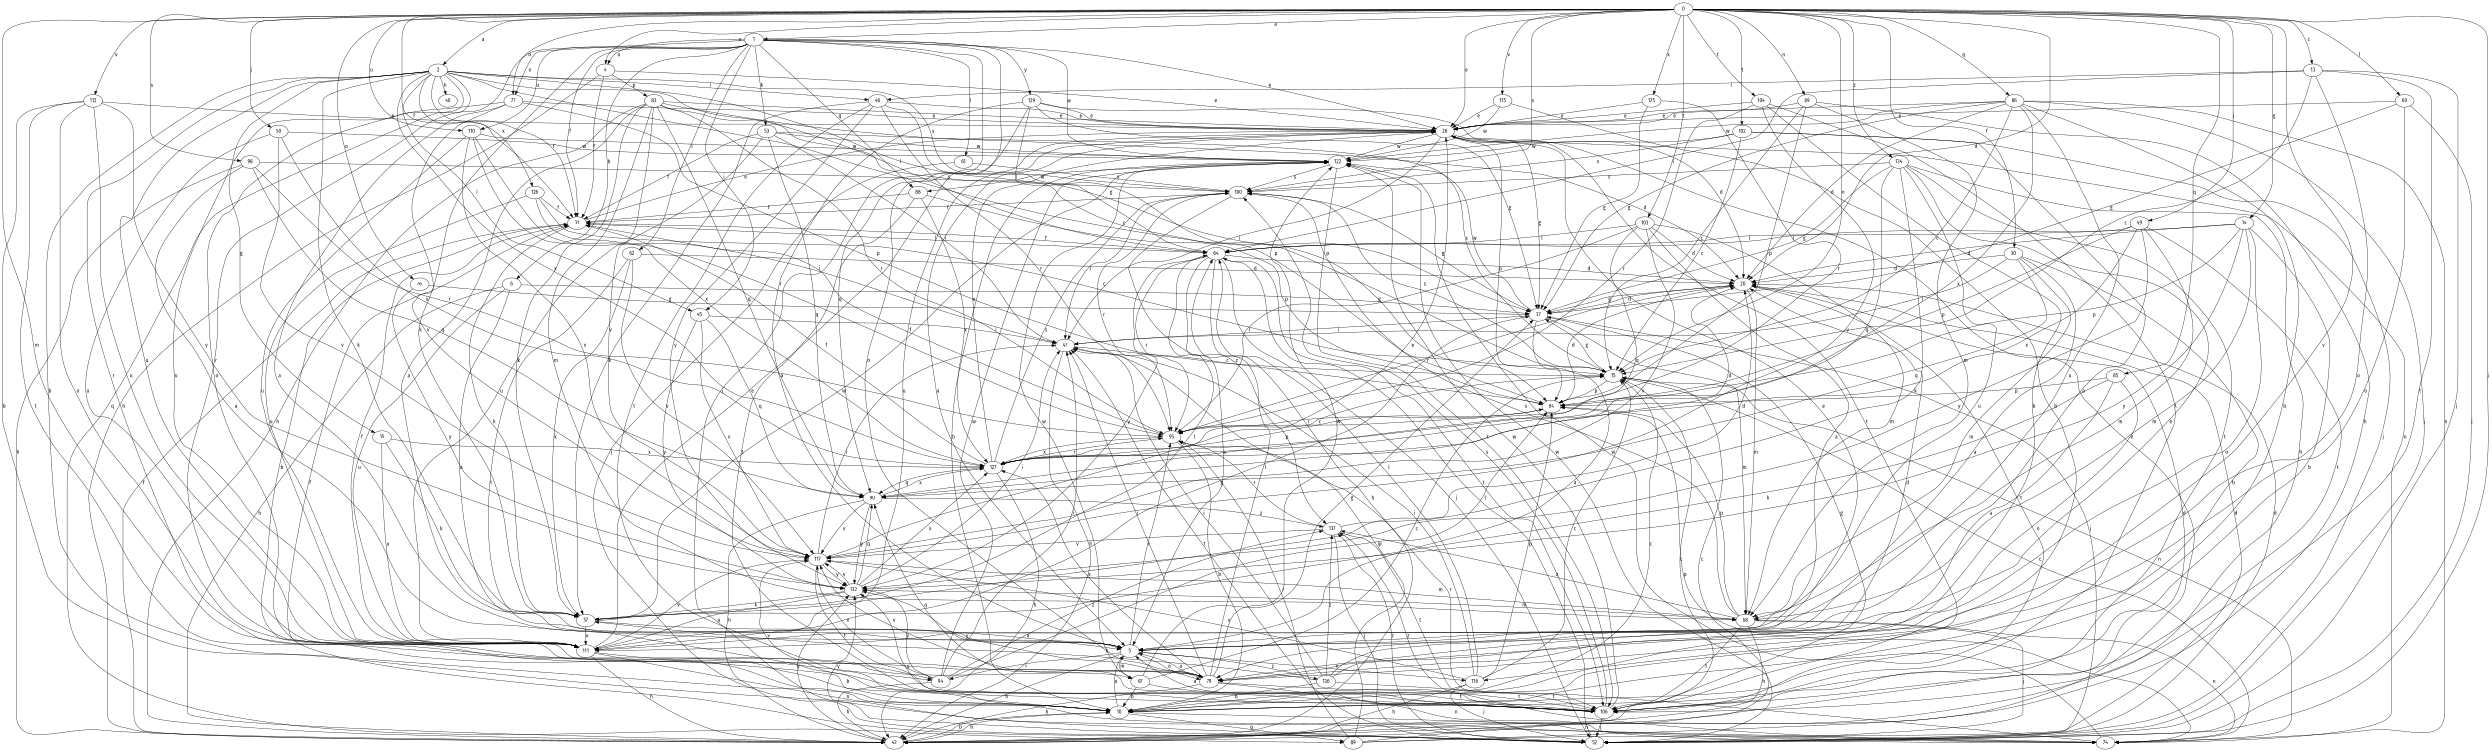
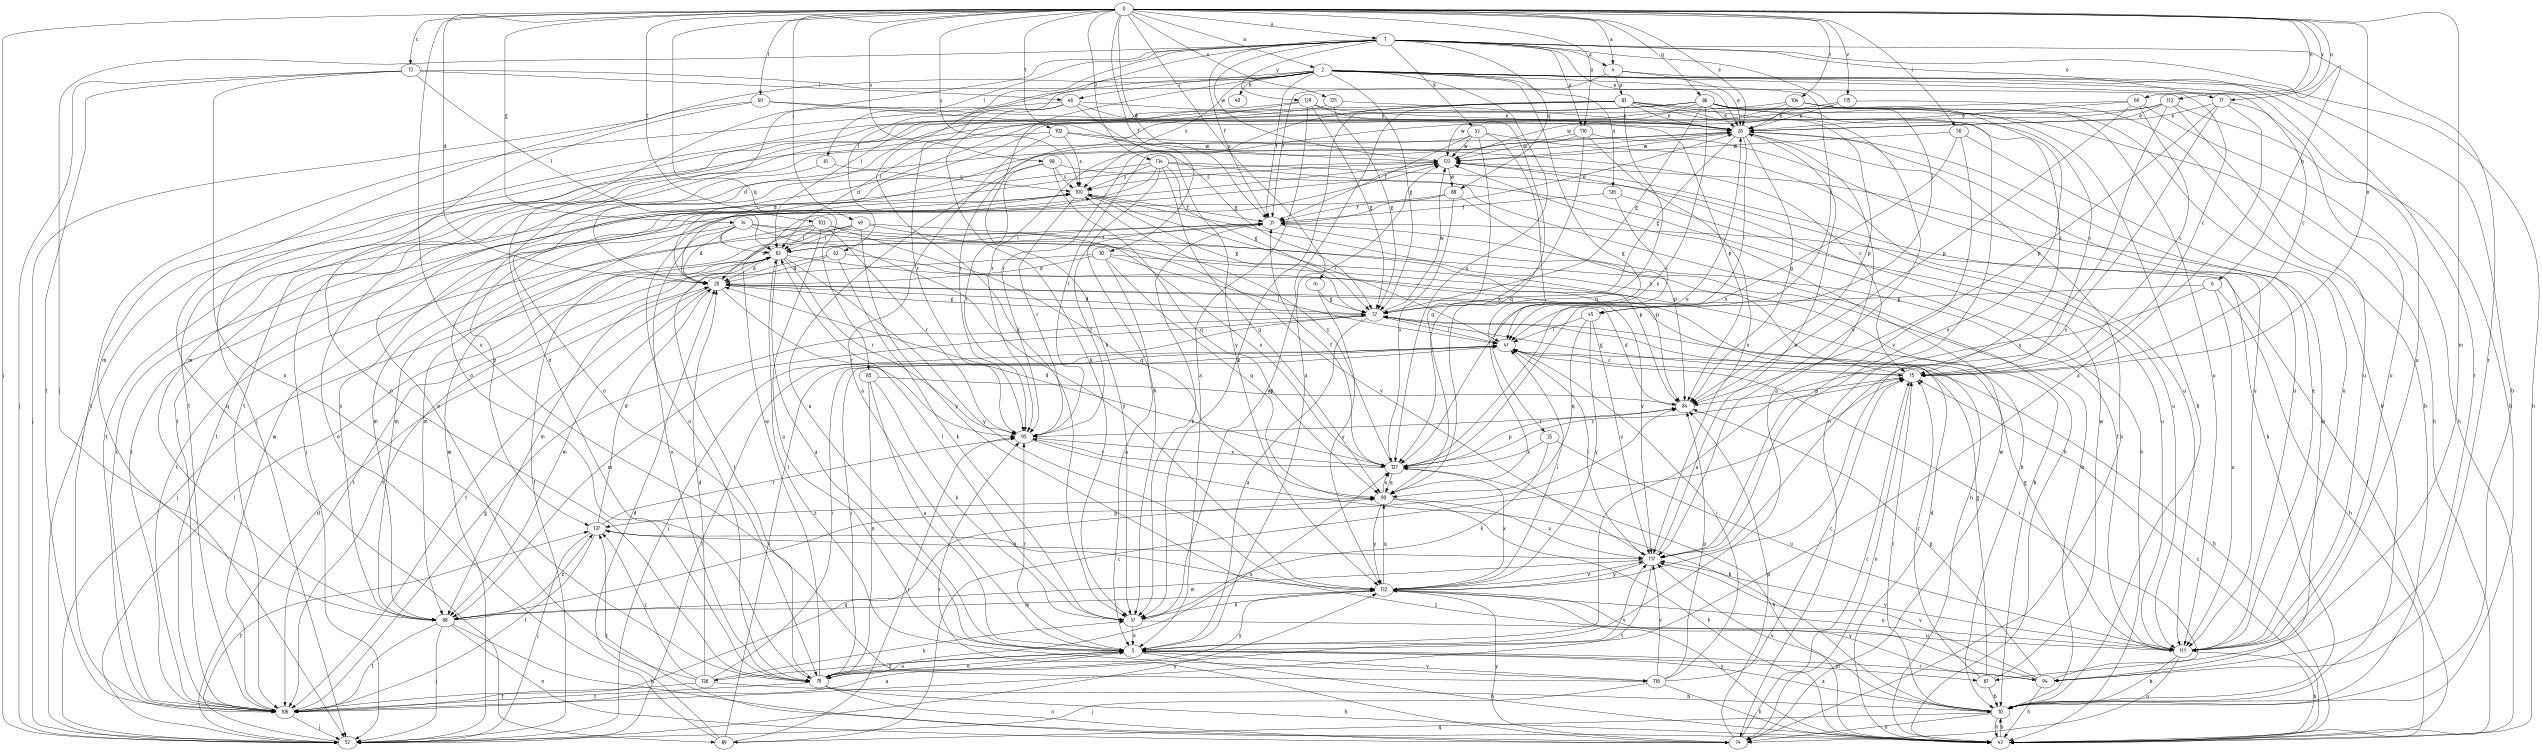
node "64": label "64" -> "63"
edge "126" -> "15": removed, label "c"
edge "67" -> "106": removed, label "t"
